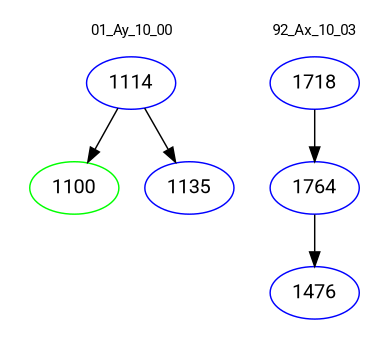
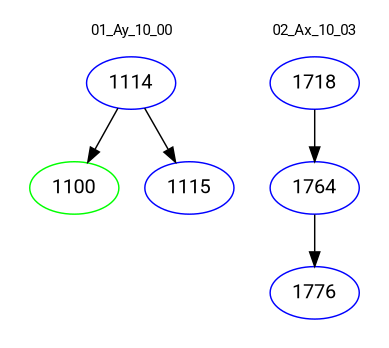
cluster "92_Ax_10_03": label "92_Ax_10_03" -> "02_Ax_10_03"
node "1135": label "1135" -> "1115"
node "1476": label "1476" -> "1776"
